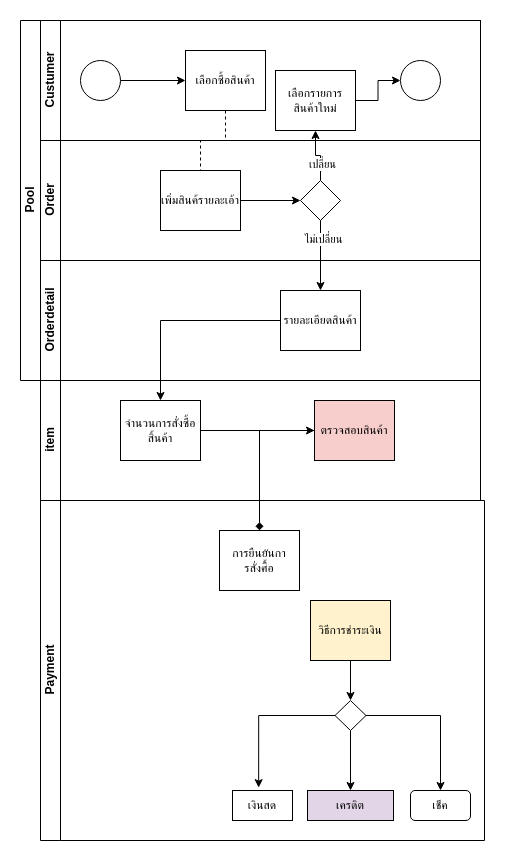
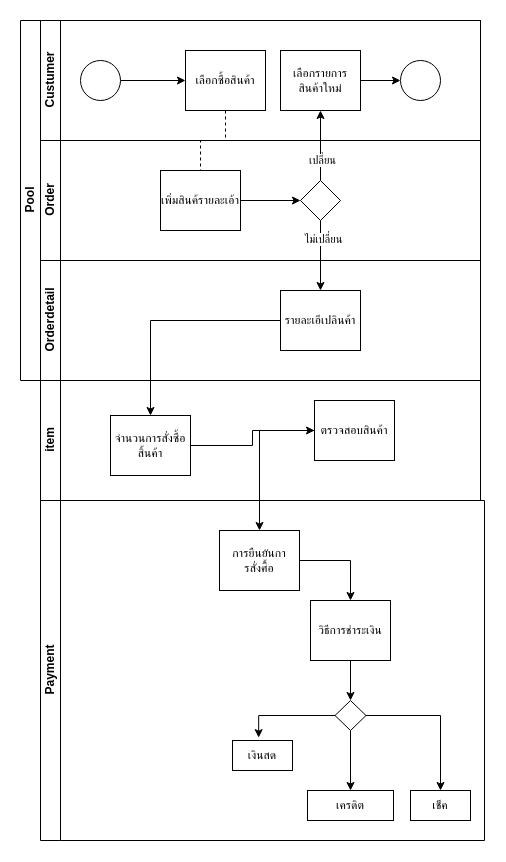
node "เลือกรายการสินค้าใหม่": moved (316, 101) -> (321, 81)
node "รายละเอียดสินค้า": label "รายละเอียดสินค้า" -> "รายละเอีเปลินค้า"
node "จำนวนการสั่งซื้อสิ้นค้า": moved (161, 431) -> (151, 446)
node "ตรวจสอบสินค้า": fillcolor #f8cecc -> #ffffff
edge "ตรวจสอบสินค้า" -> "การยืนยันการสั่งศื้อ": arrowhead diamond -> classic
edge "การยืนยันการสั่งศื้อ" -> "วิธีการชำระเงิน": added
node "วิธีการชำระเงิน": fillcolor #fff2cc -> #ffffff
node "เงินสด": moved (263, 806) -> (263, 756)
node "เครดิต": fillcolor #e1d5e7 -> #ffffff
node "เช็ค": shape rounded rectangle -> rectangle
